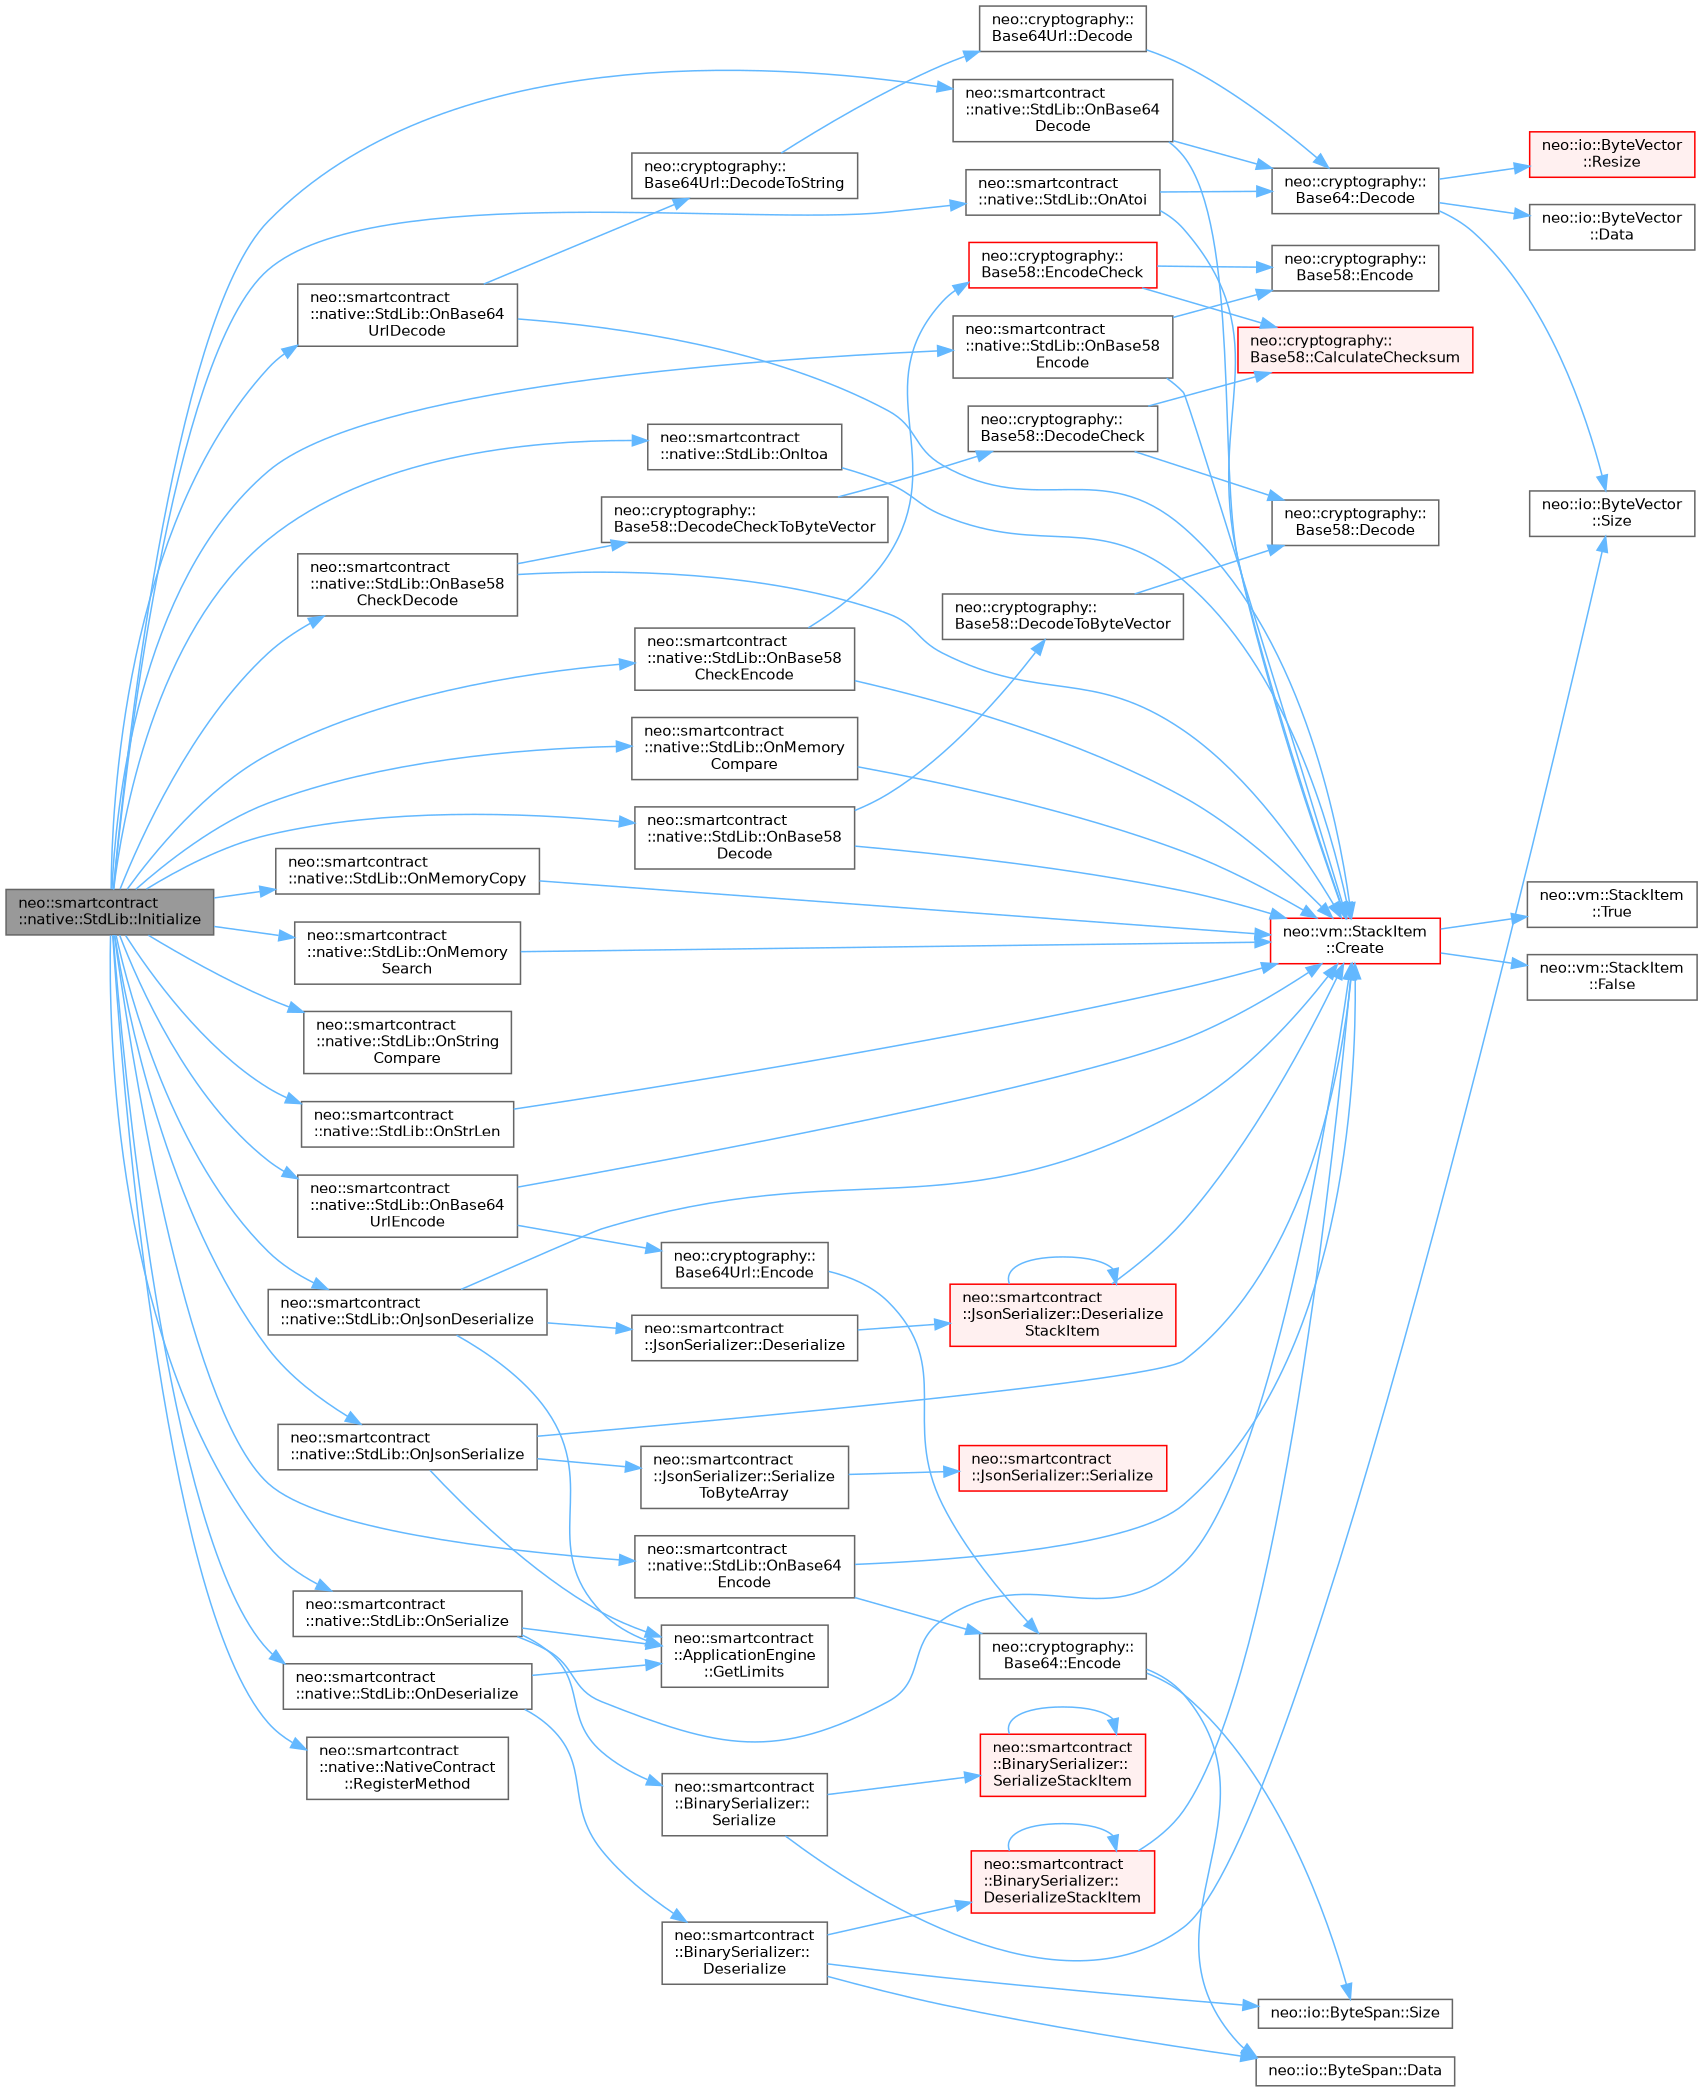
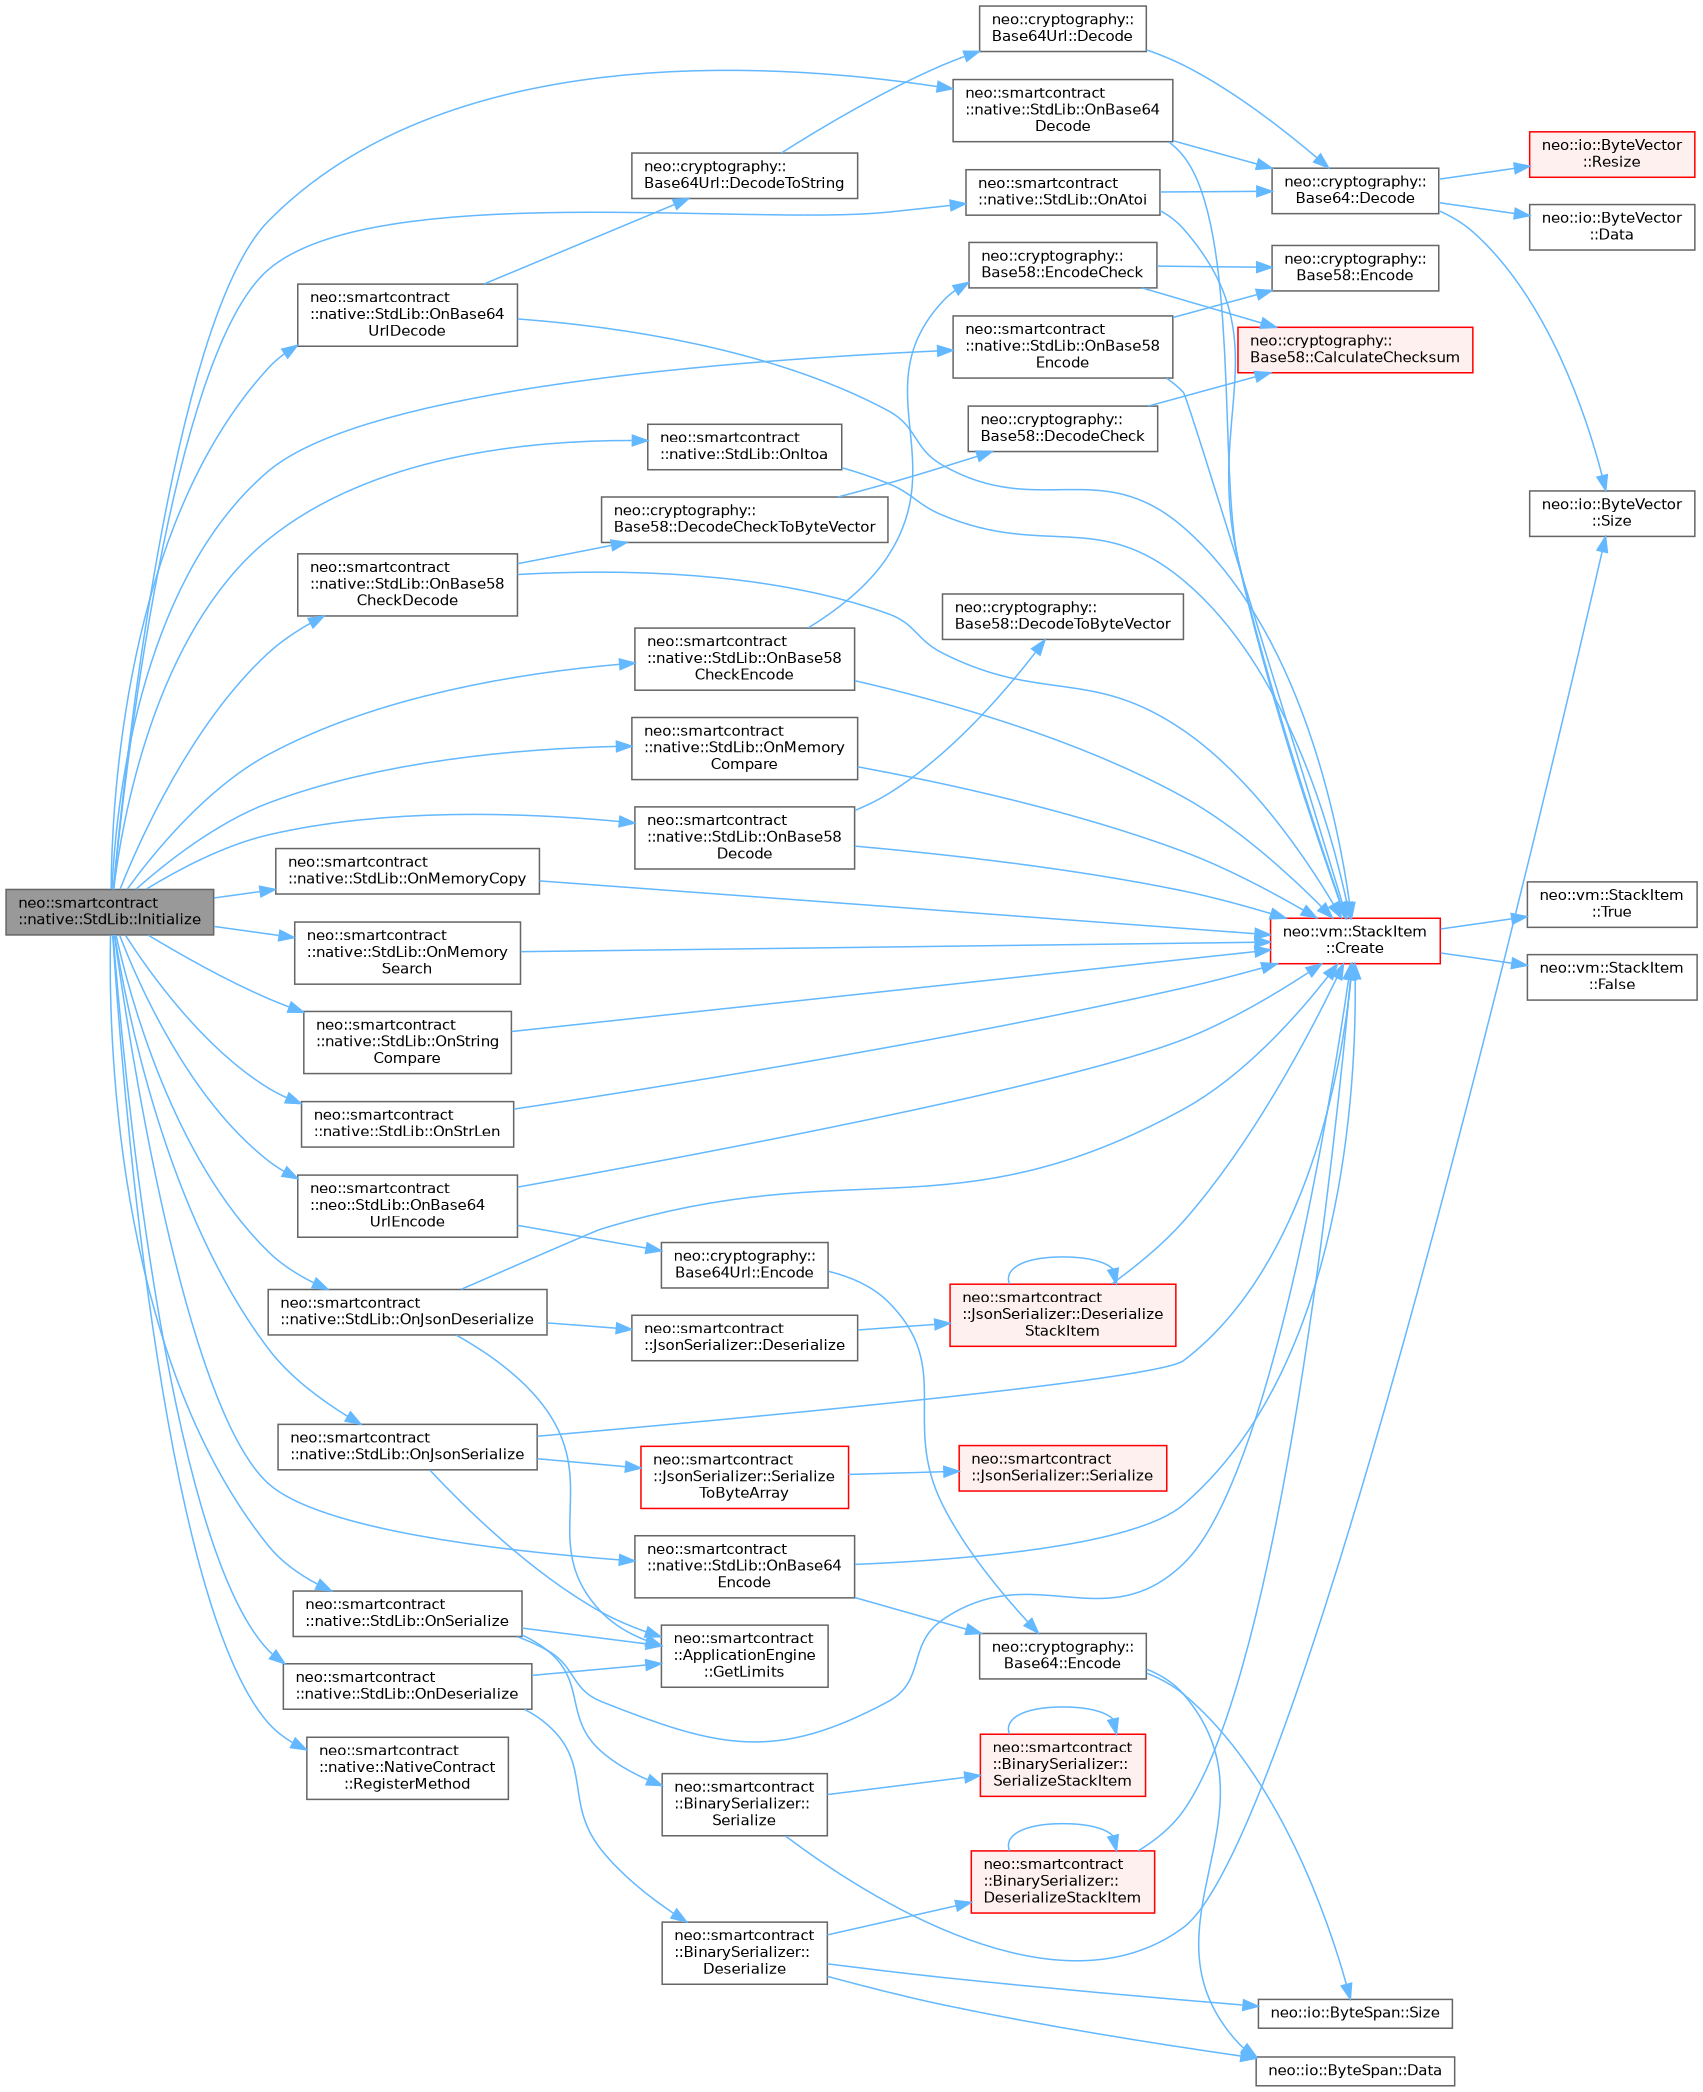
node "neo::cryptography:: Base58::EncodeCheck": color red -> grey40
node "neo::cryptography:: Base58::Decode": removed
edge "neo::smartcontract ::native::StdLib::OnString Compare" -> "neo::vm::StackItem ::Create": added
node "neo::smartcontract ::native::StdLib::OnBase64 UrlEncode": label "neo::smartcontract ::native::StdLib::OnBase64 UrlEncode" -> "neo::smartcontract ::neo::StdLib::OnBase64 UrlEncode"
node "neo::smartcontract ::JsonSerializer::Serialize ToByteArray": color grey40 -> red
